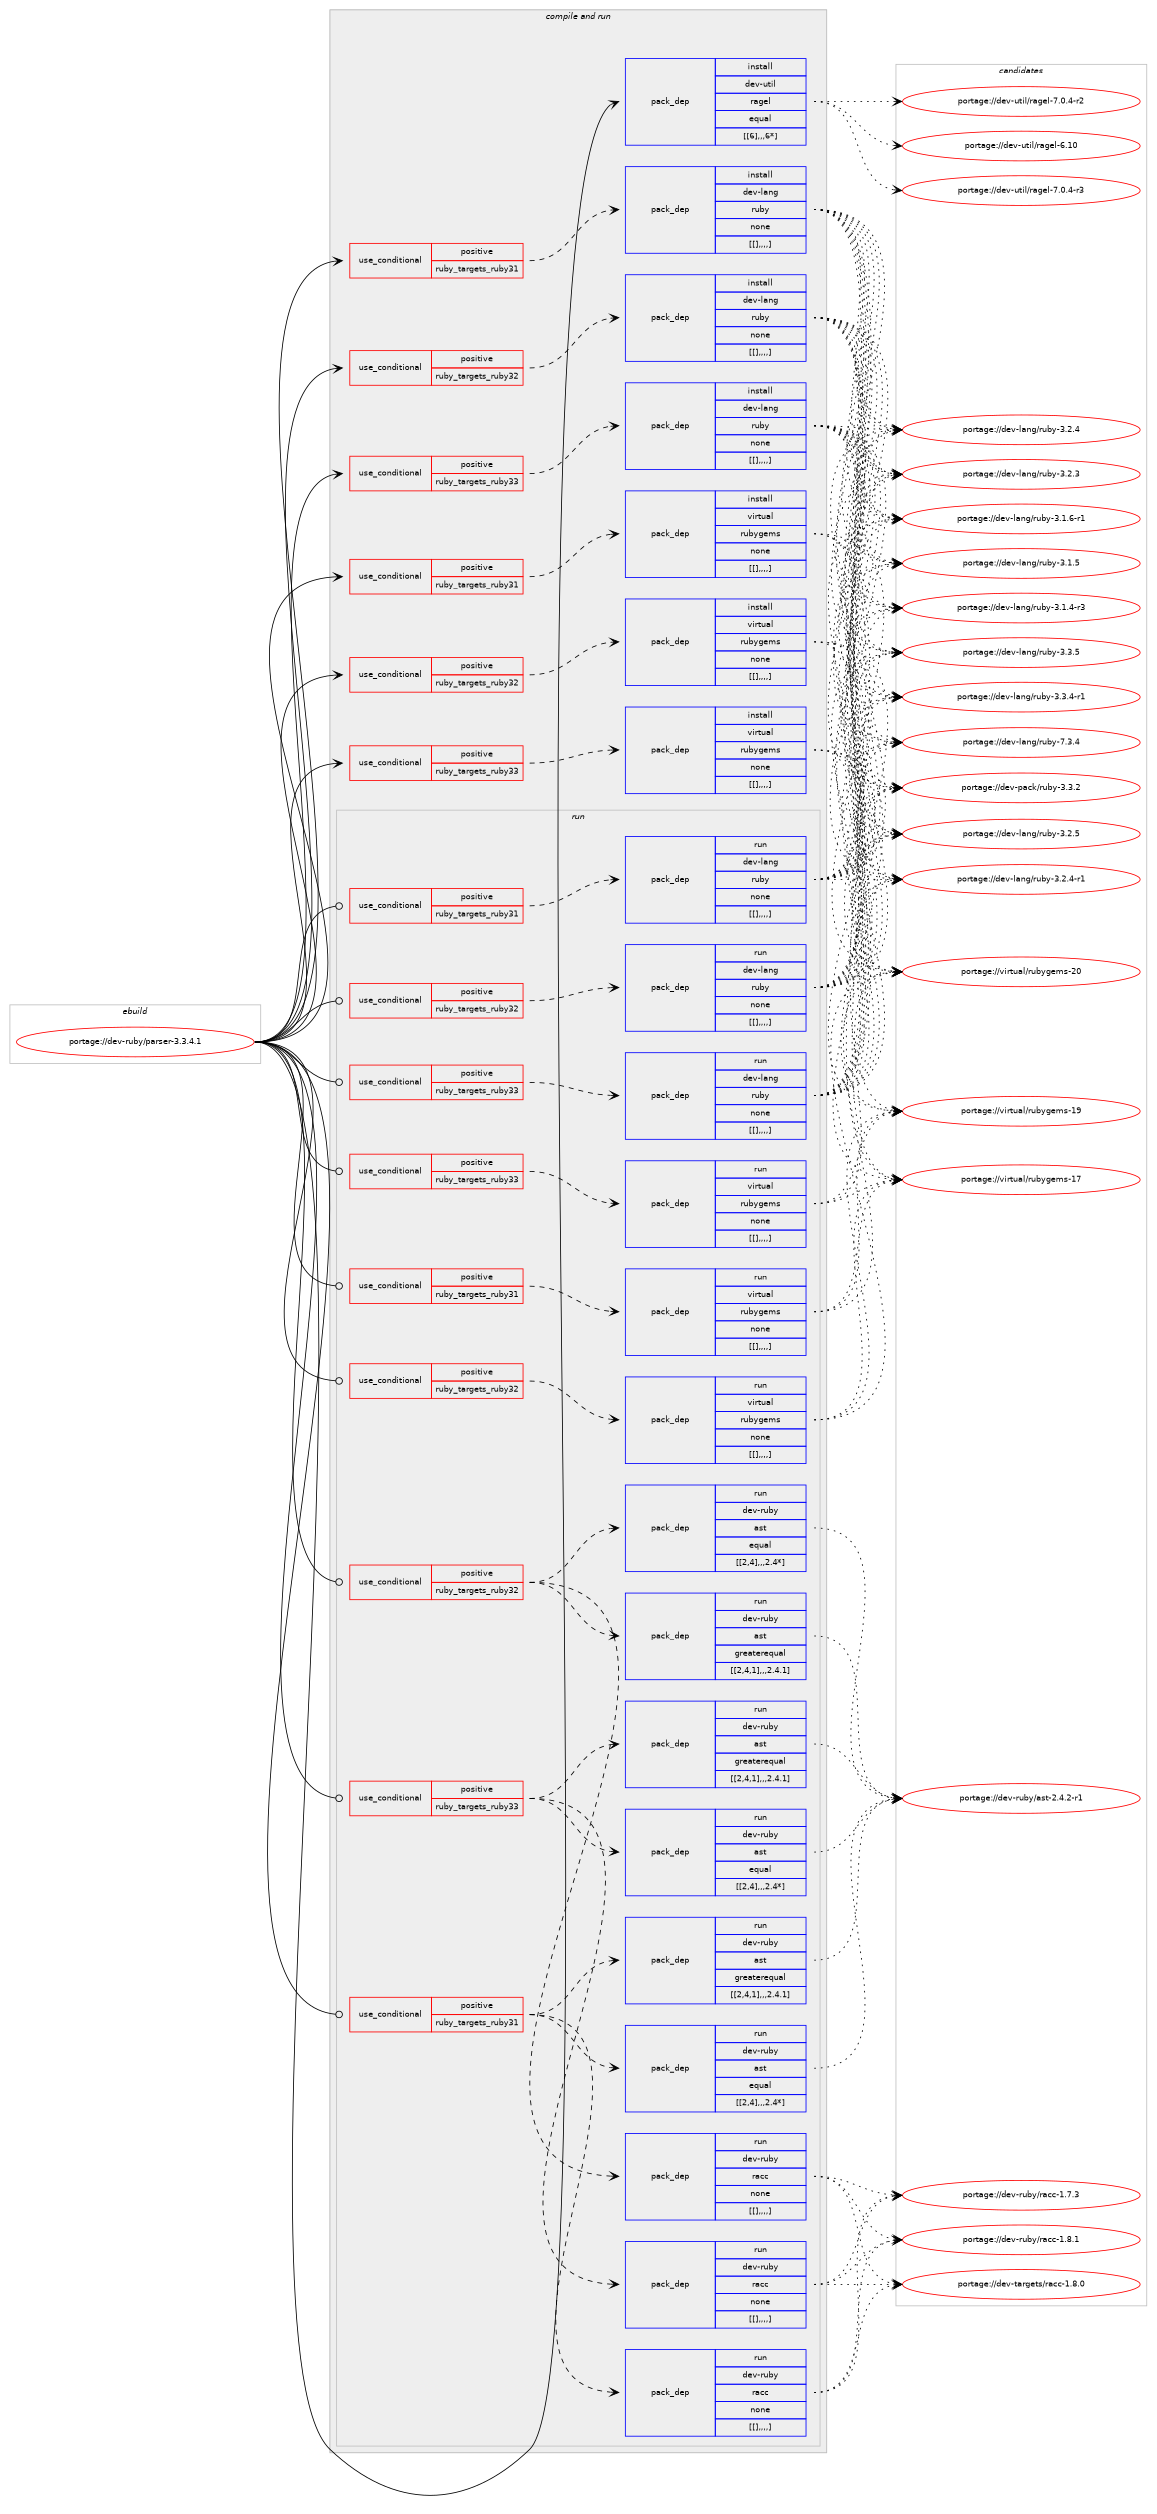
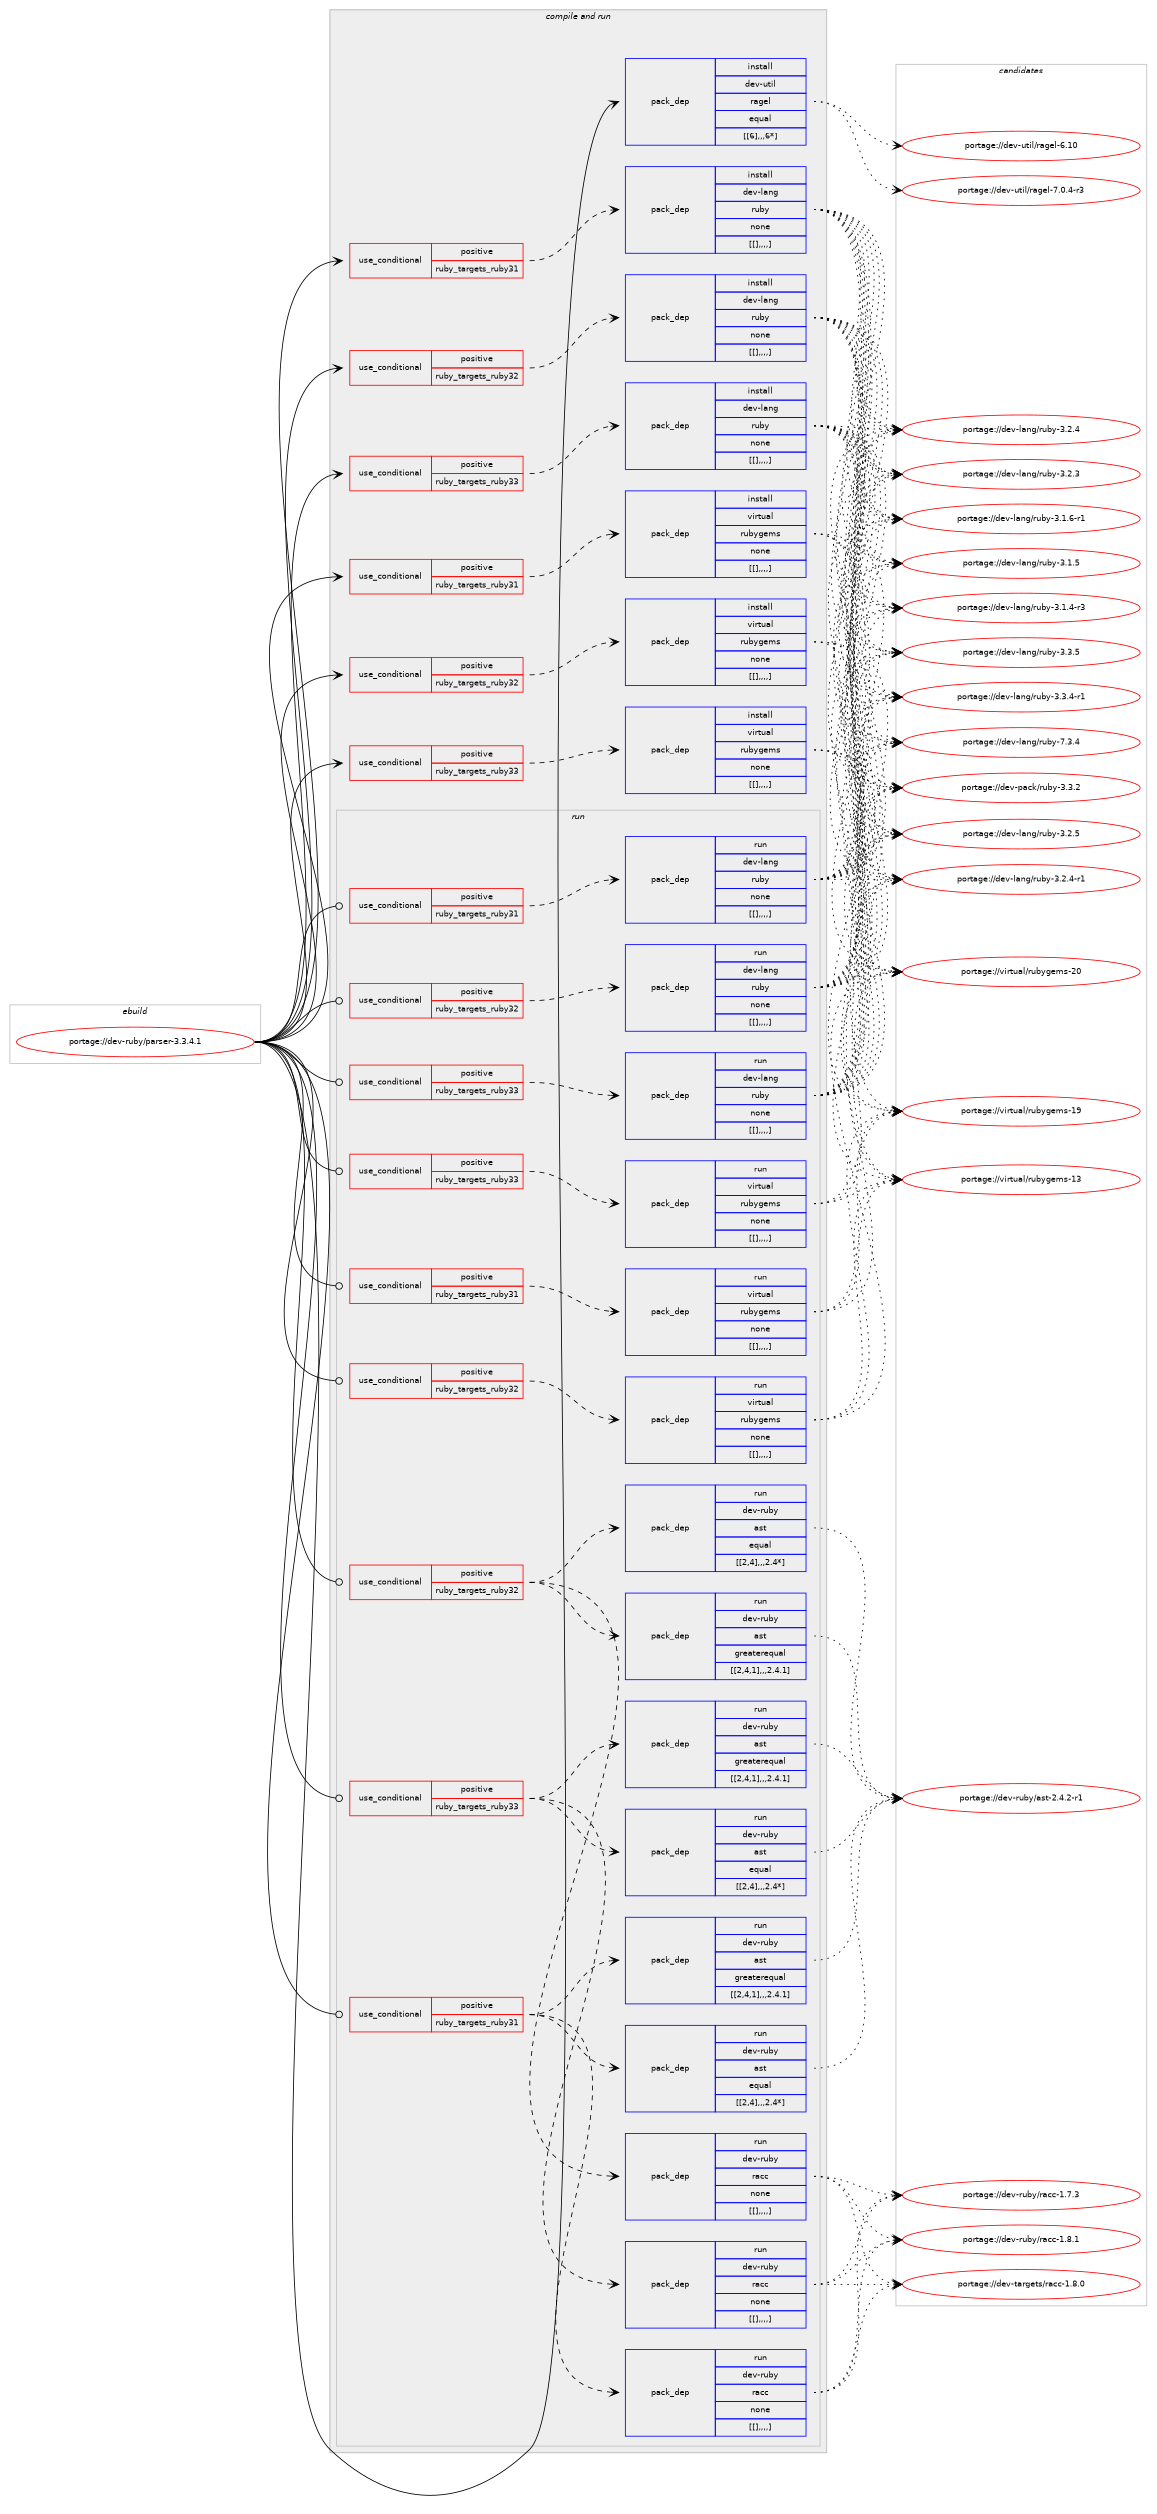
node "portage://dev-util/ragel-7.0.4-r2": removed
node "portage://virtual/rubygems-17": label "portage://virtual/rubygems-17" -> "portage://virtual/rubygems-13"
